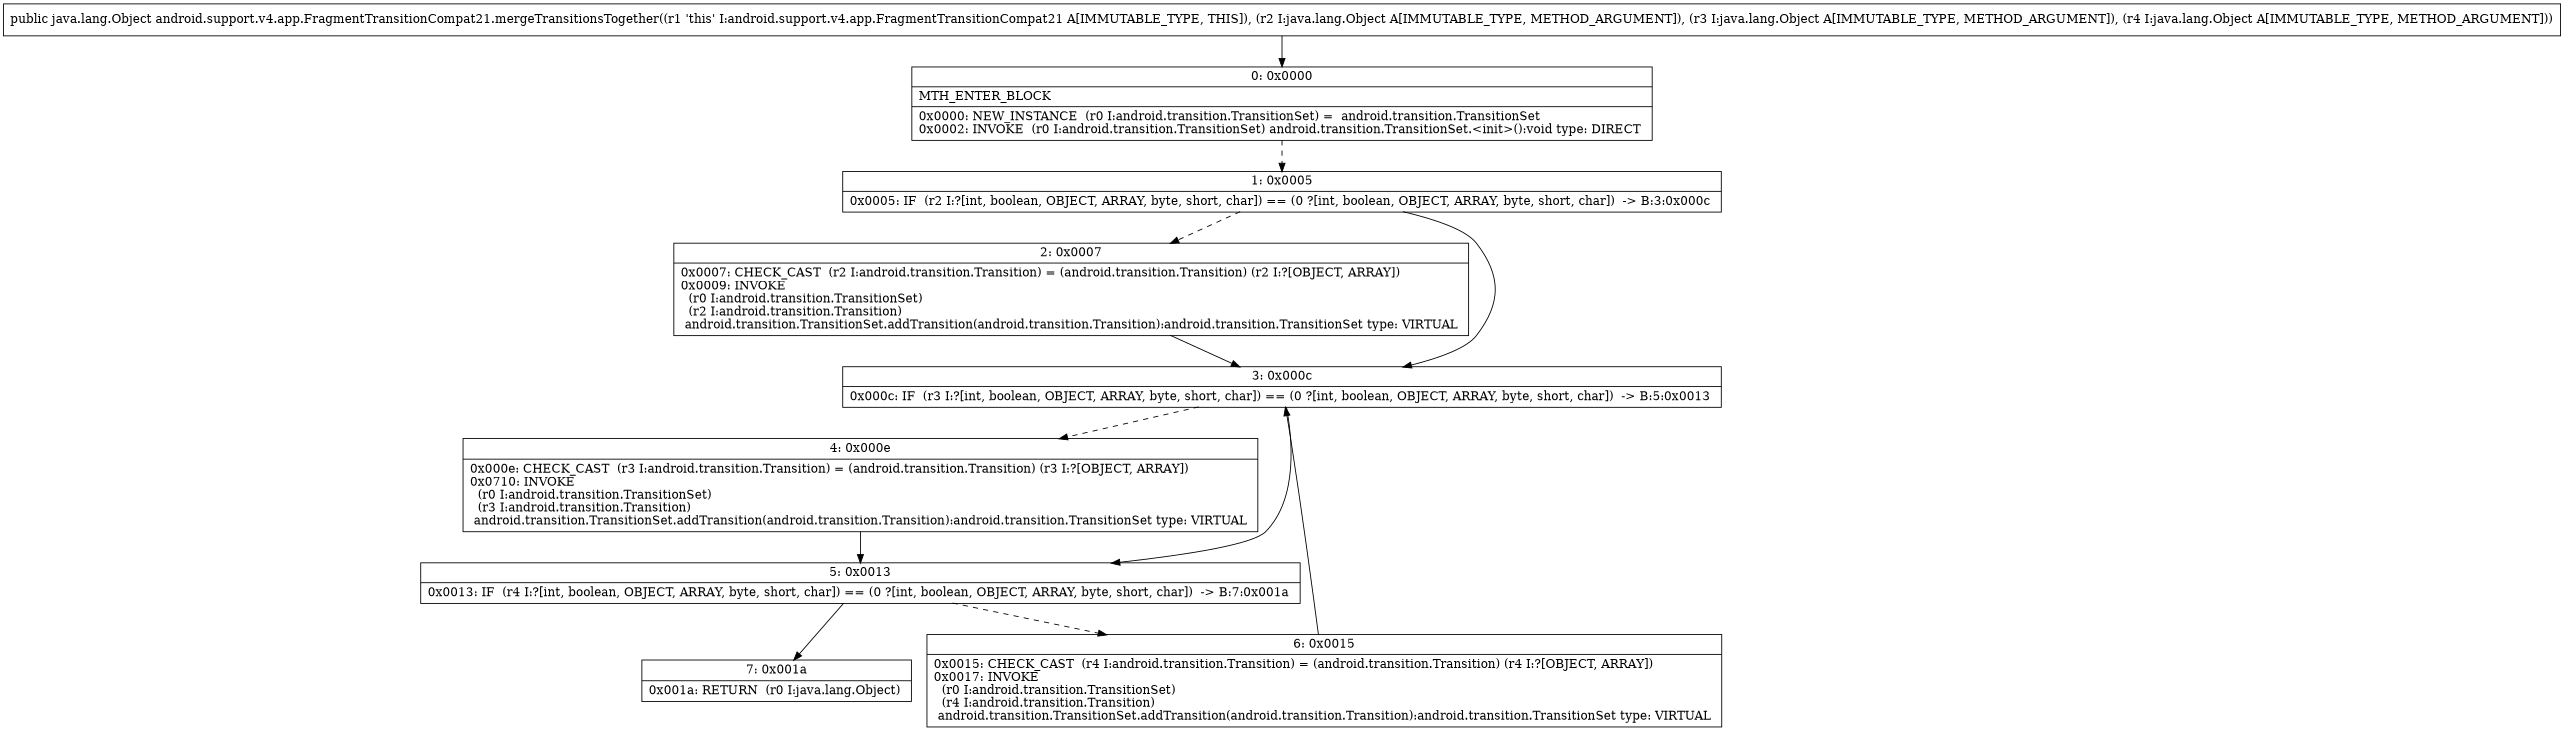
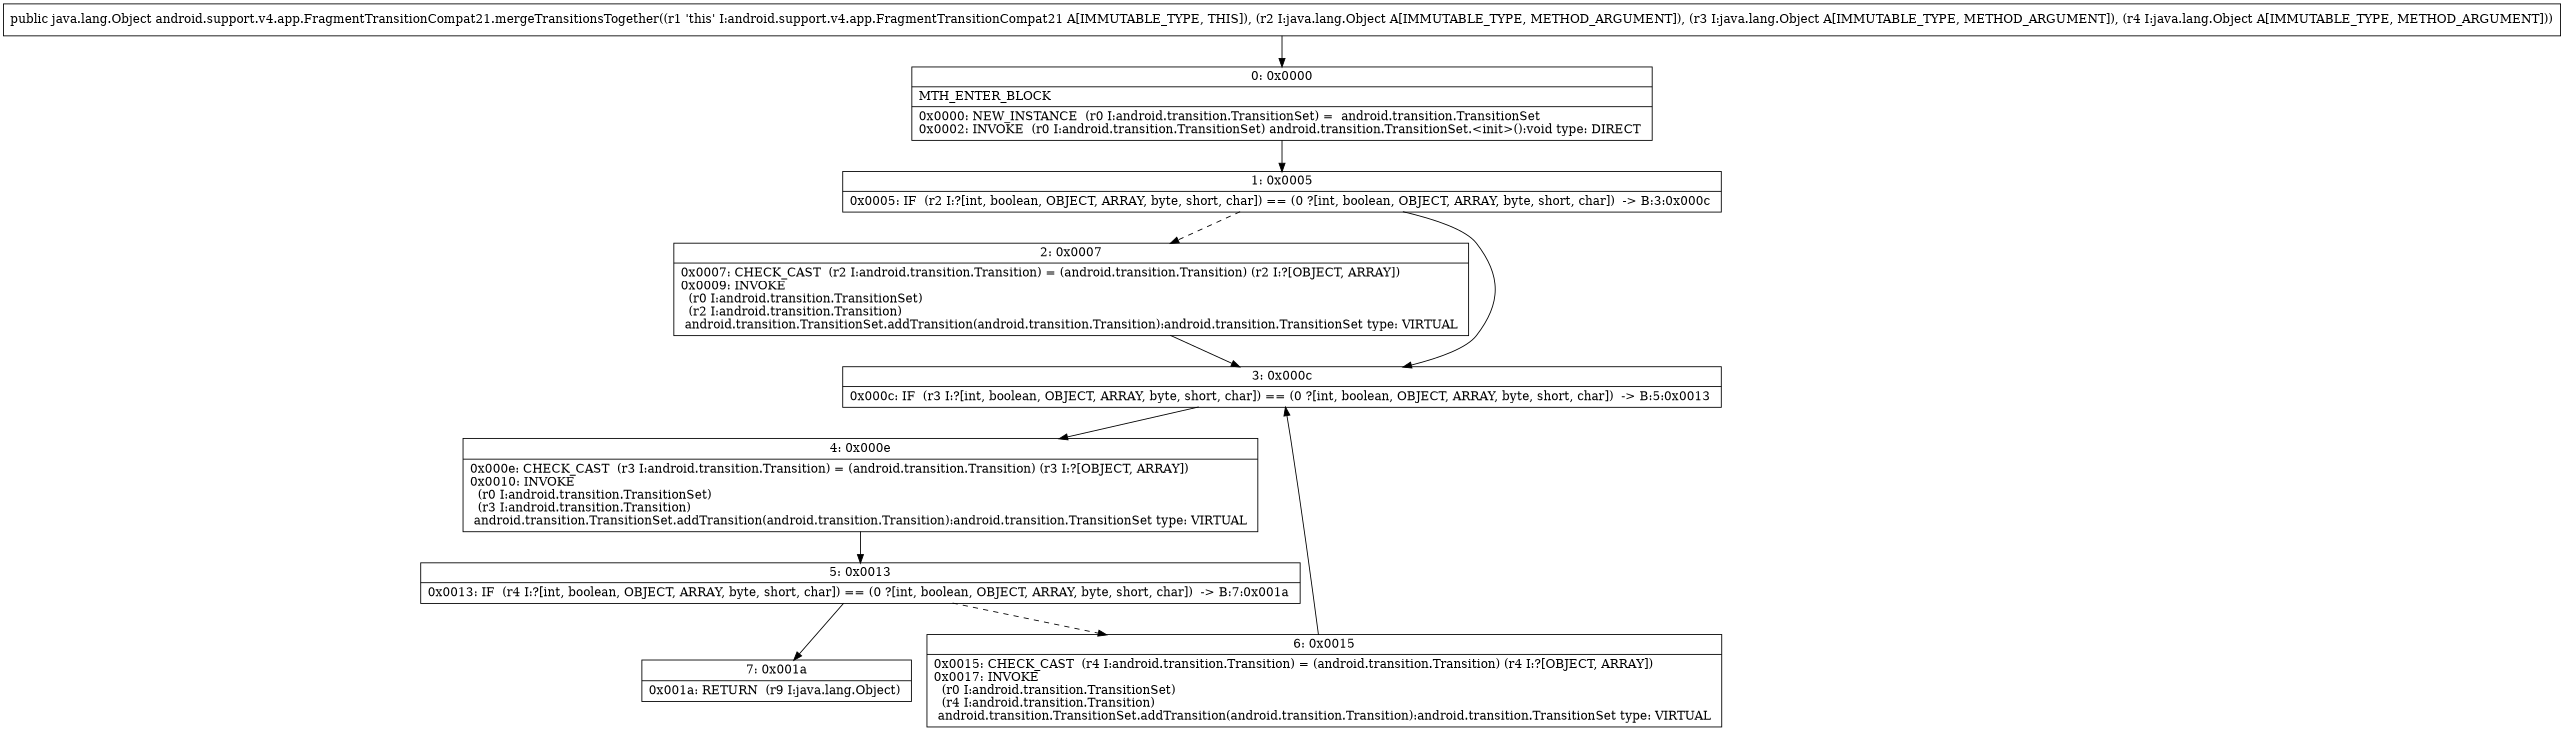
edge "0: 0x0000" -> "1: 0x0005": style dashed -> solid
edge "3: 0x000c" -> "4: 0x000e": style dashed -> solid
node "4: 0x000e": text "0x0710: INVOKE" -> "0x0010: INVOKE"
edge "3: 0x000c" -> "5: 0x0013": removed
node "7: 0x001a": text "0x001a: RETURN  (r0 I:java.lang.Object)" -> "0x001a: RETURN  (r9 I:java.lang.Object)"
